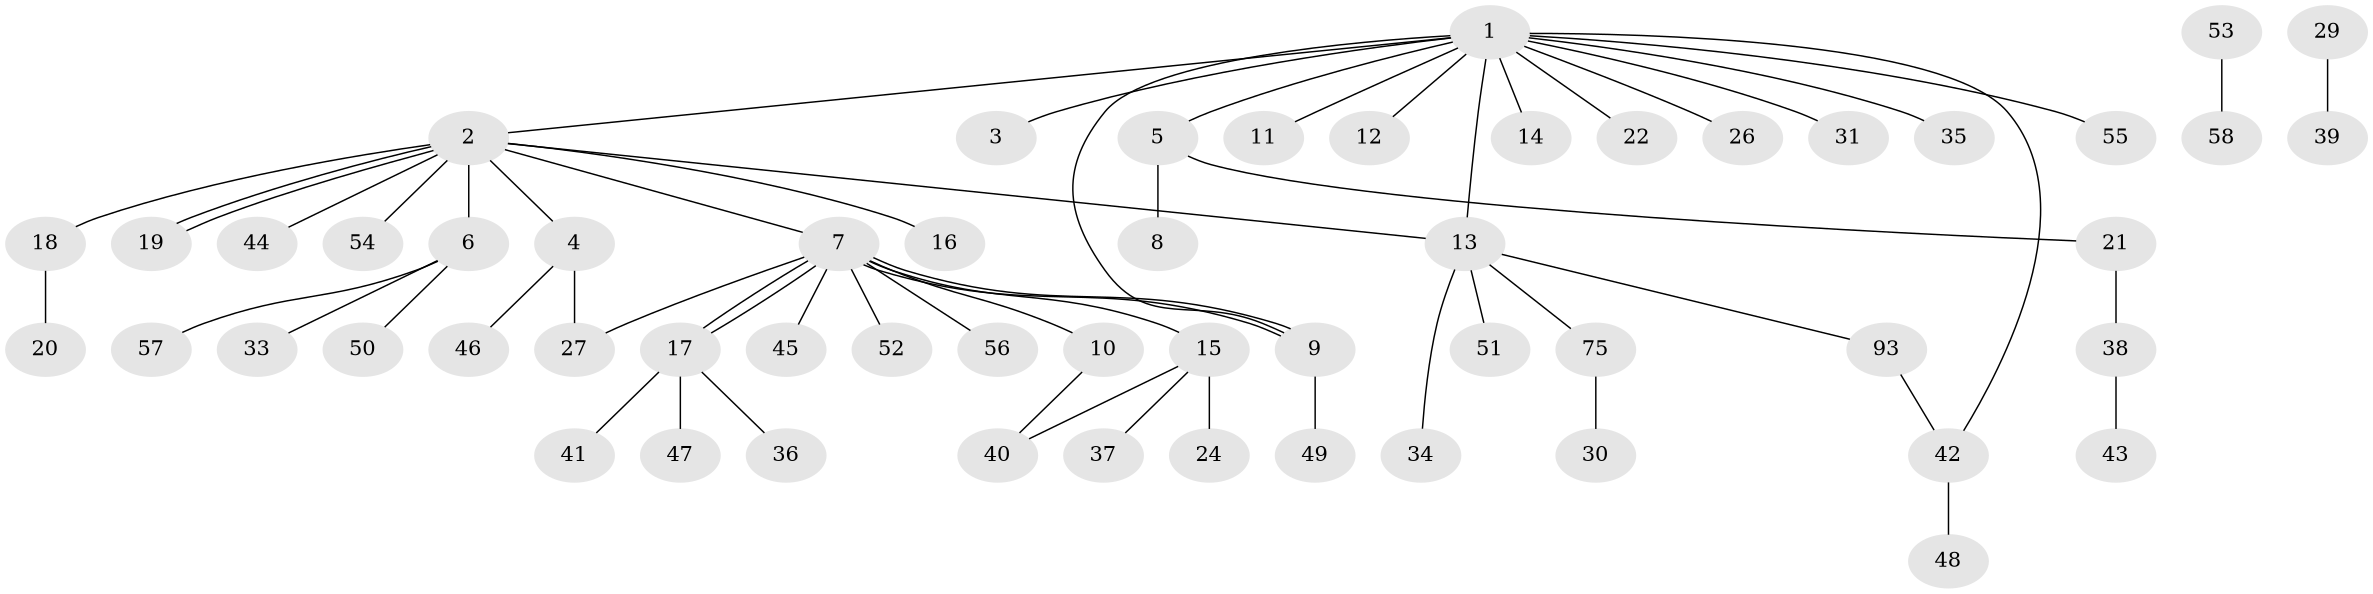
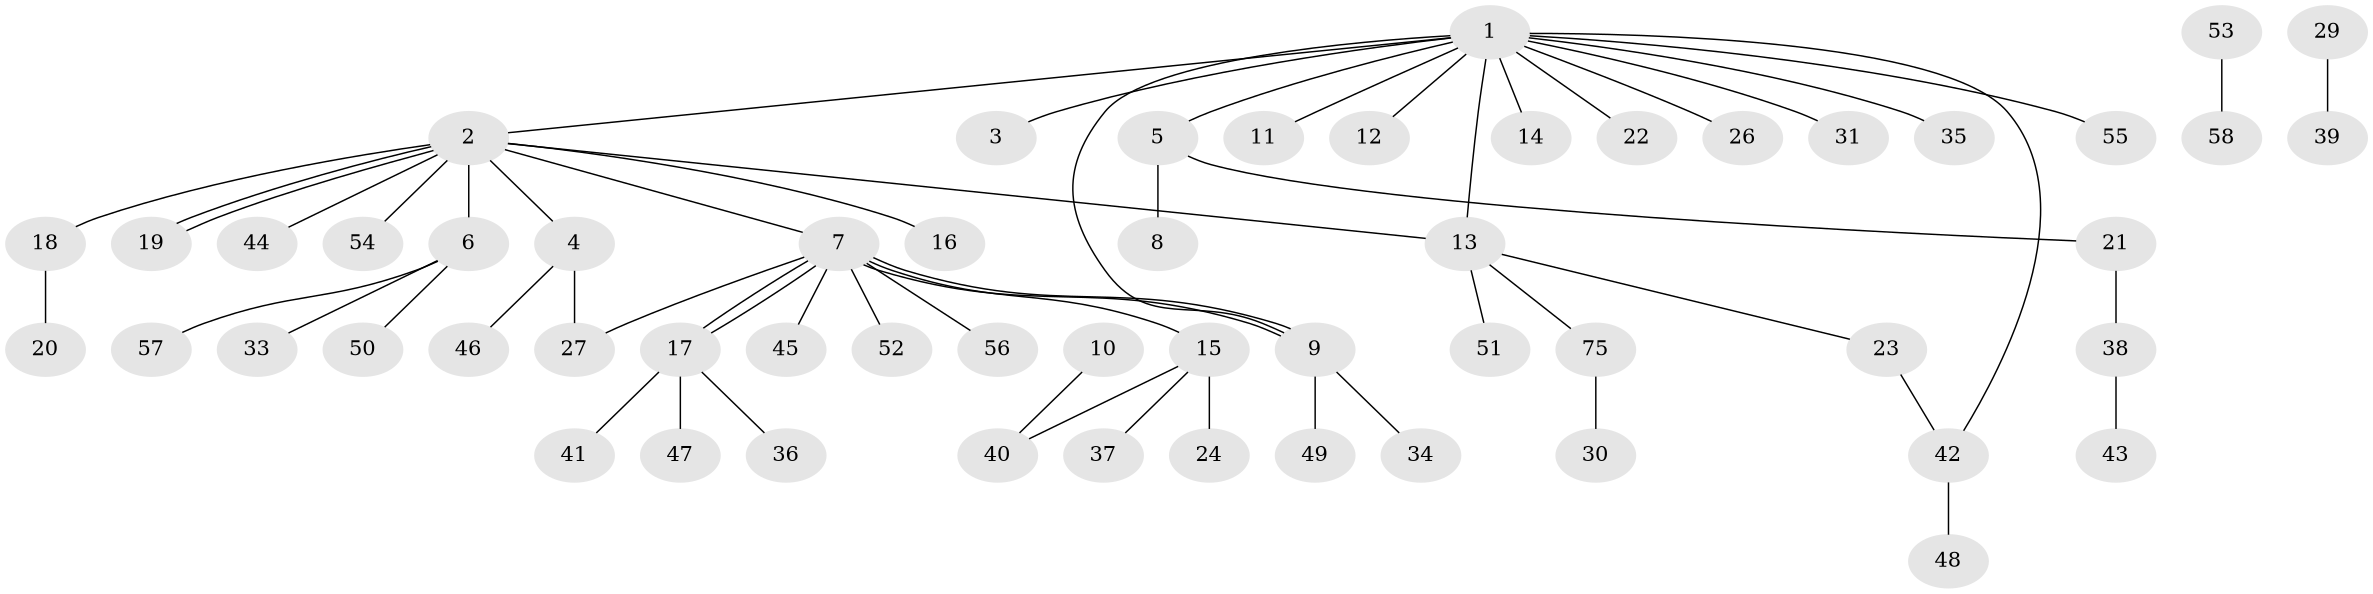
edge "7" -- "10": removed
edge "13" -- "34": now "9" -- "34"
node "93": label "93" -> "23"
